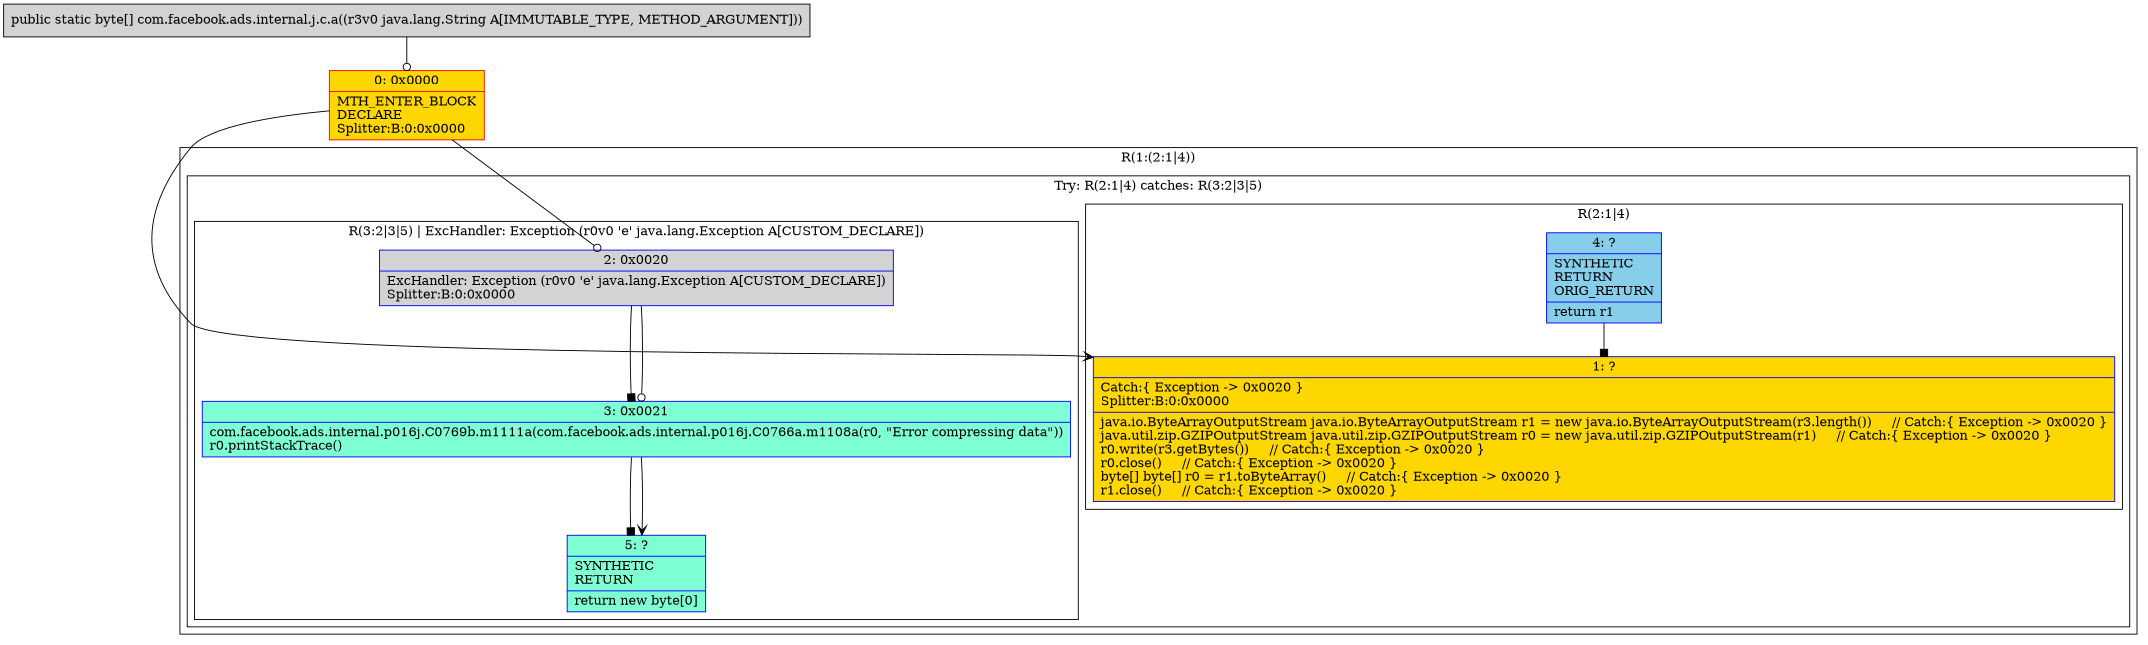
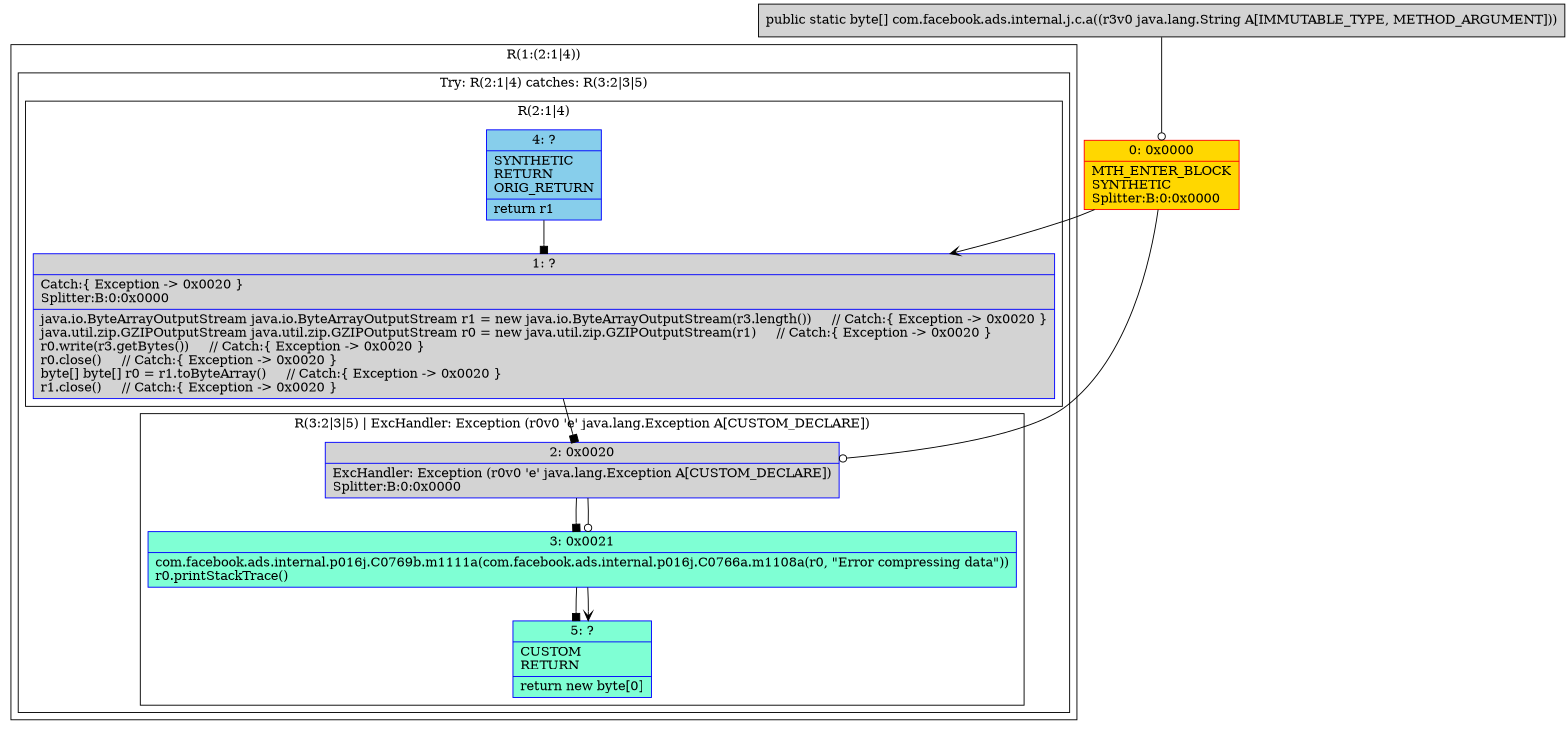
node "0: 0x0000": text "DECLARE" -> "SYNTHETIC"
edge "1: ?" -> "2: 0x0020": added
node "1: ?": fillcolor gold -> lightgrey
node "5: ?": text "SYNTHETIC" -> "CUSTOM"
